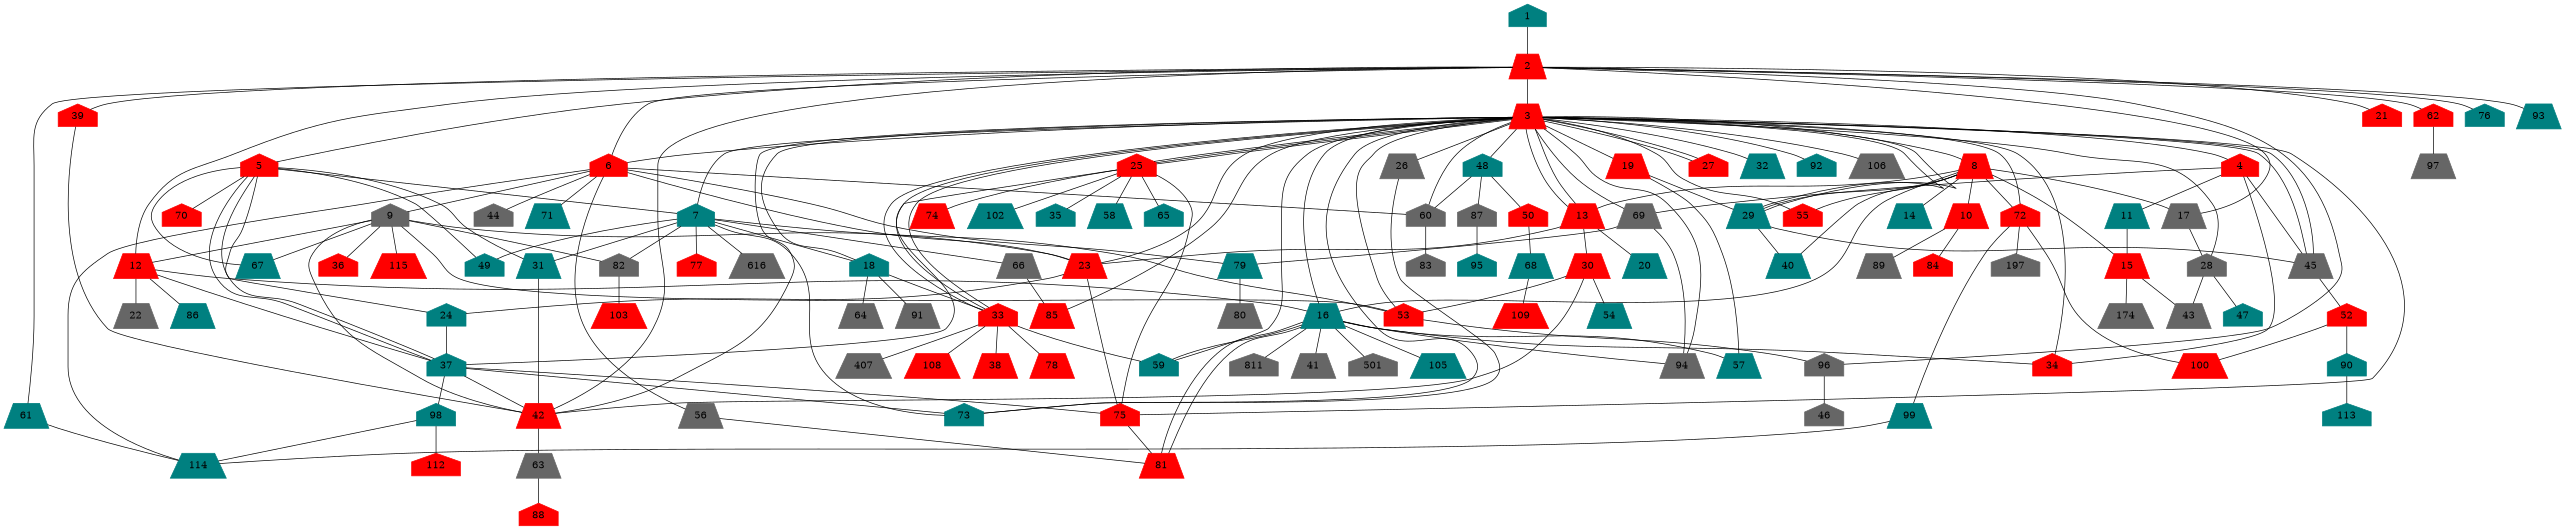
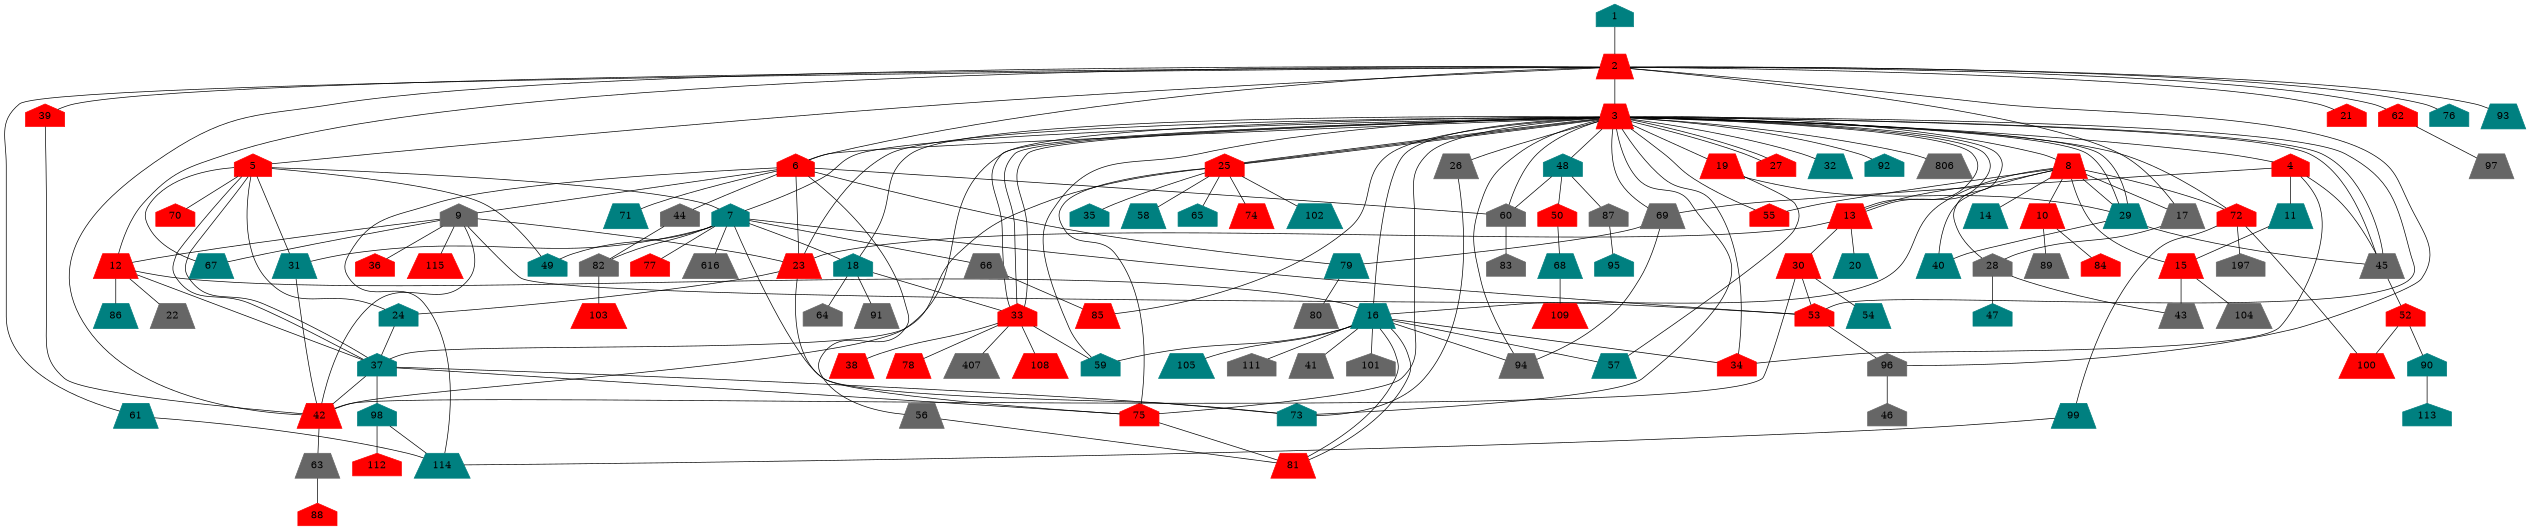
node "106": label "106" -> "806"
edge "9" -- "82": now "44" -- "82"
node "64": shape trapezium -> house
node "174": label "174" -> "104"
node "811": label "811" -> "111"
node "501": label "501" -> "101"
